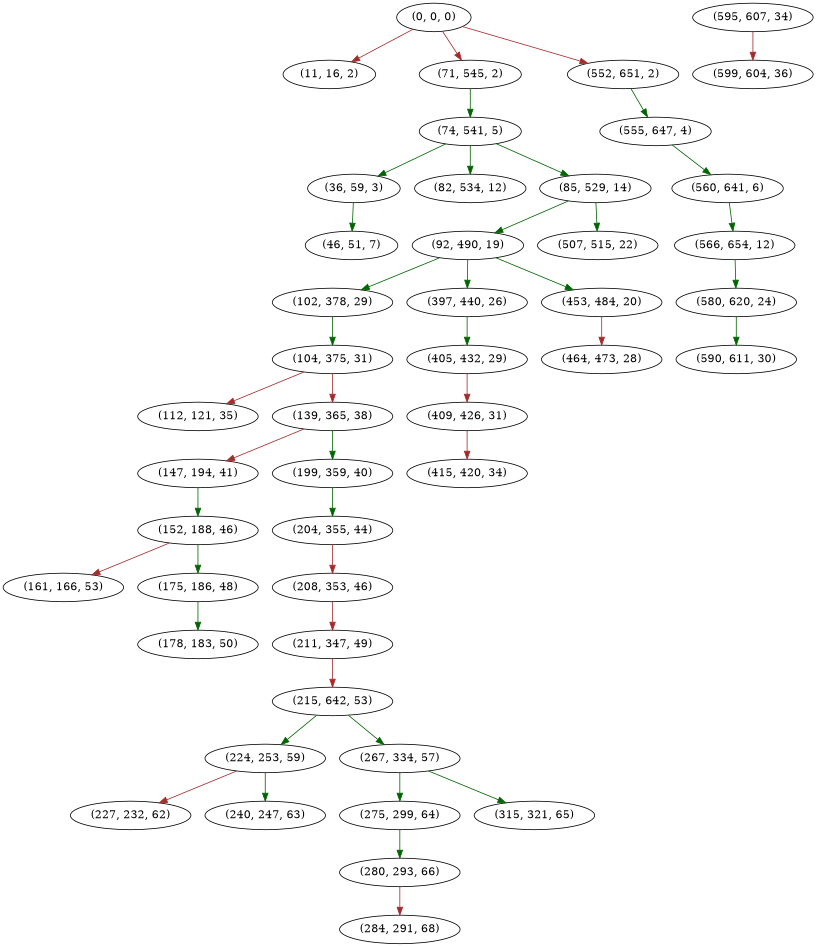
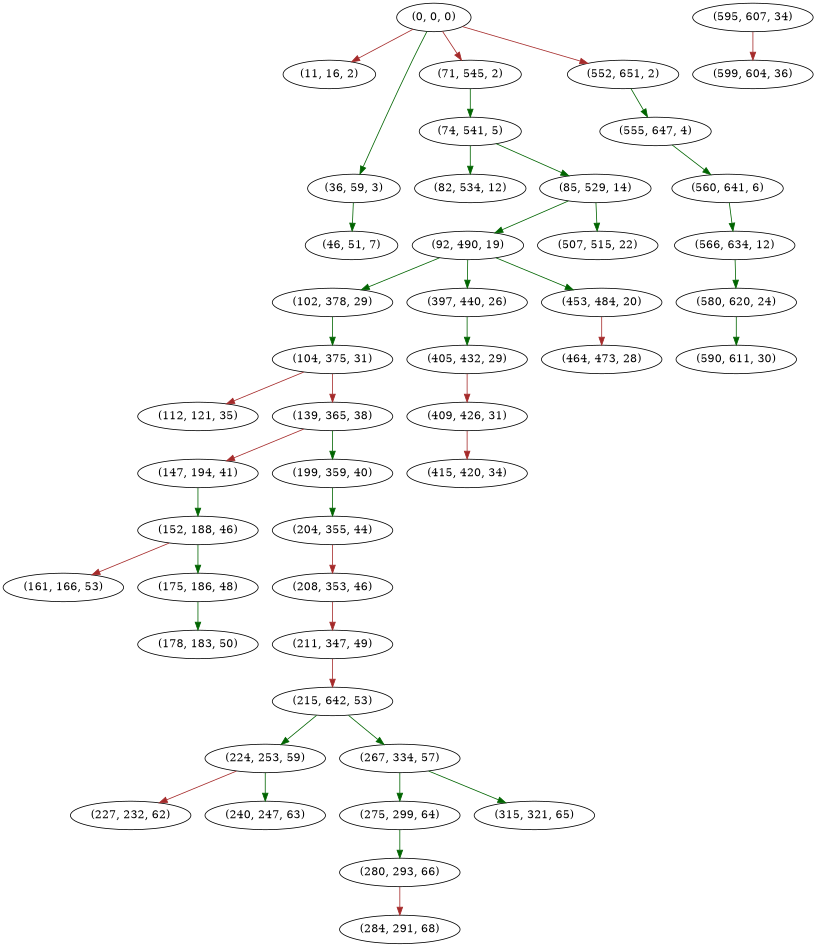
edge "(74, 541, 5)" -> "(36, 59, 3)": now "(0, 0, 0)" -> "(36, 59, 3)"
node "(566, 654, 12)": label "(566, 654, 12)" -> "(566, 634, 12)"
